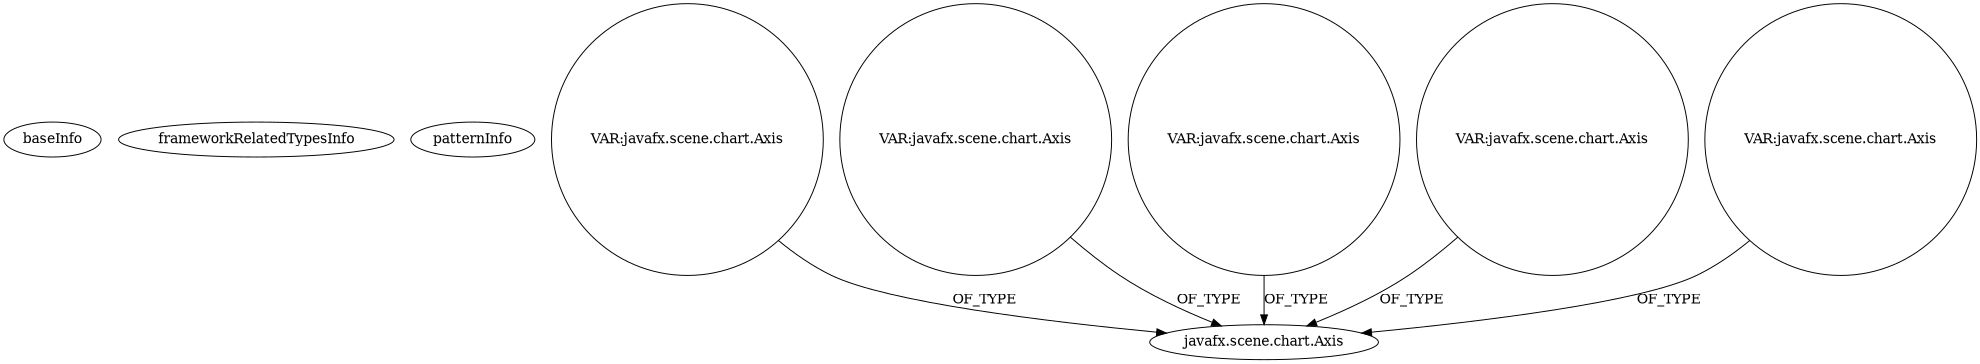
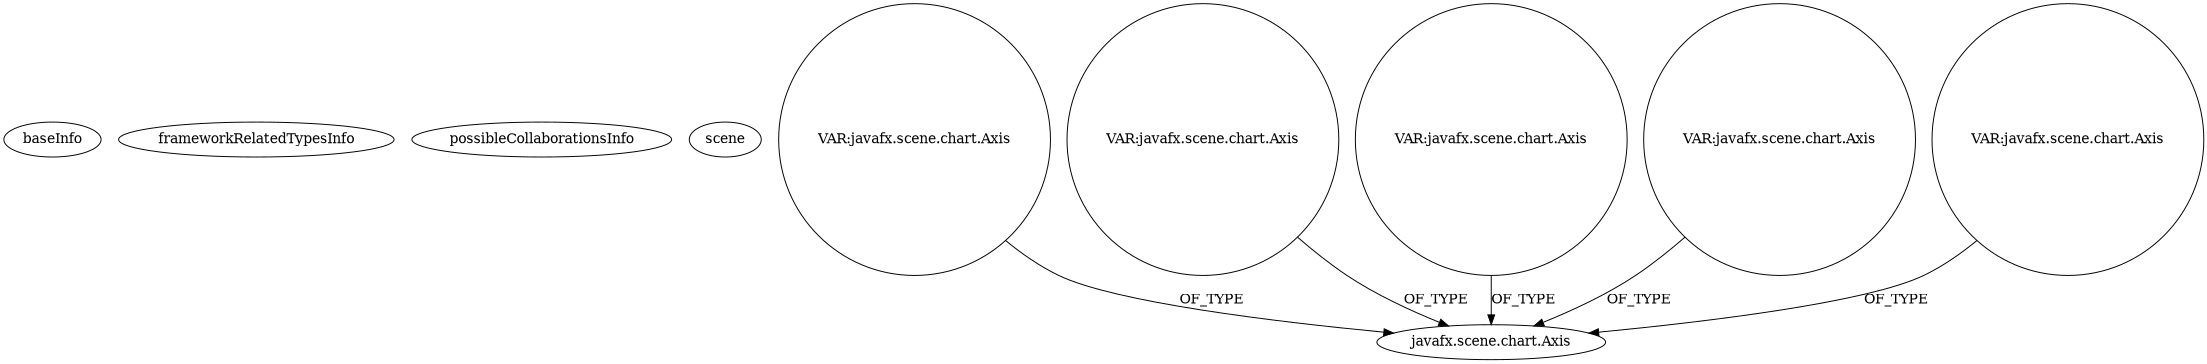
node "patternInfo": label "patternInfo" -> "scene"
node "possibleCollaborationsInfo": added
